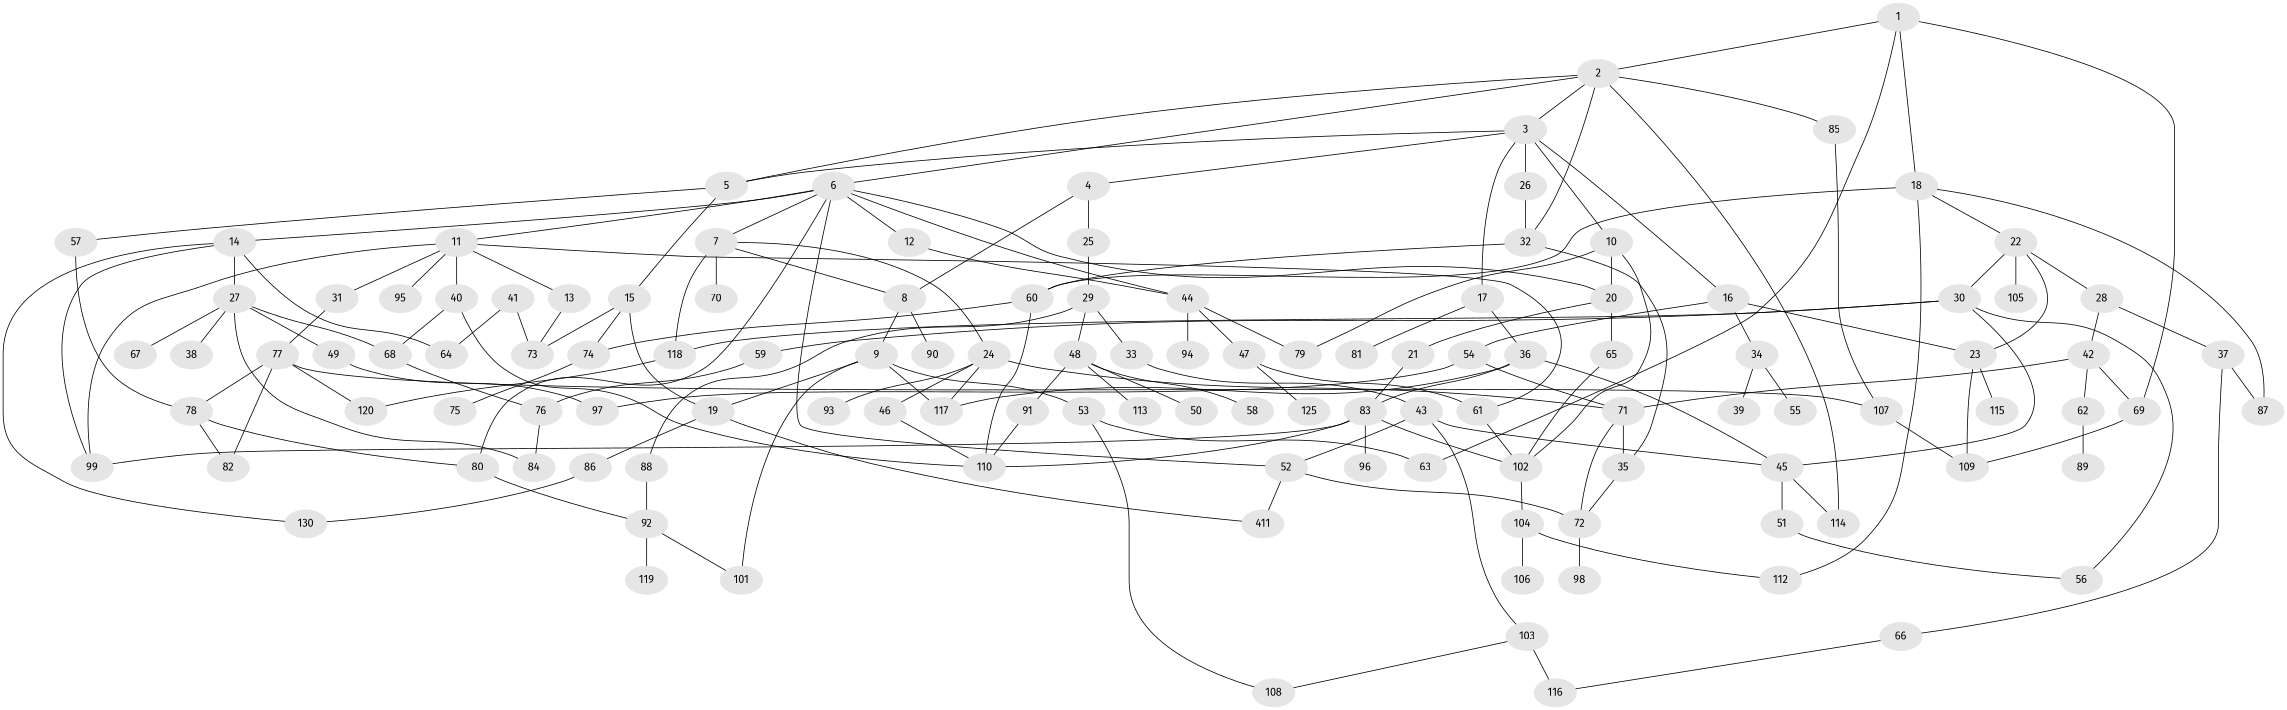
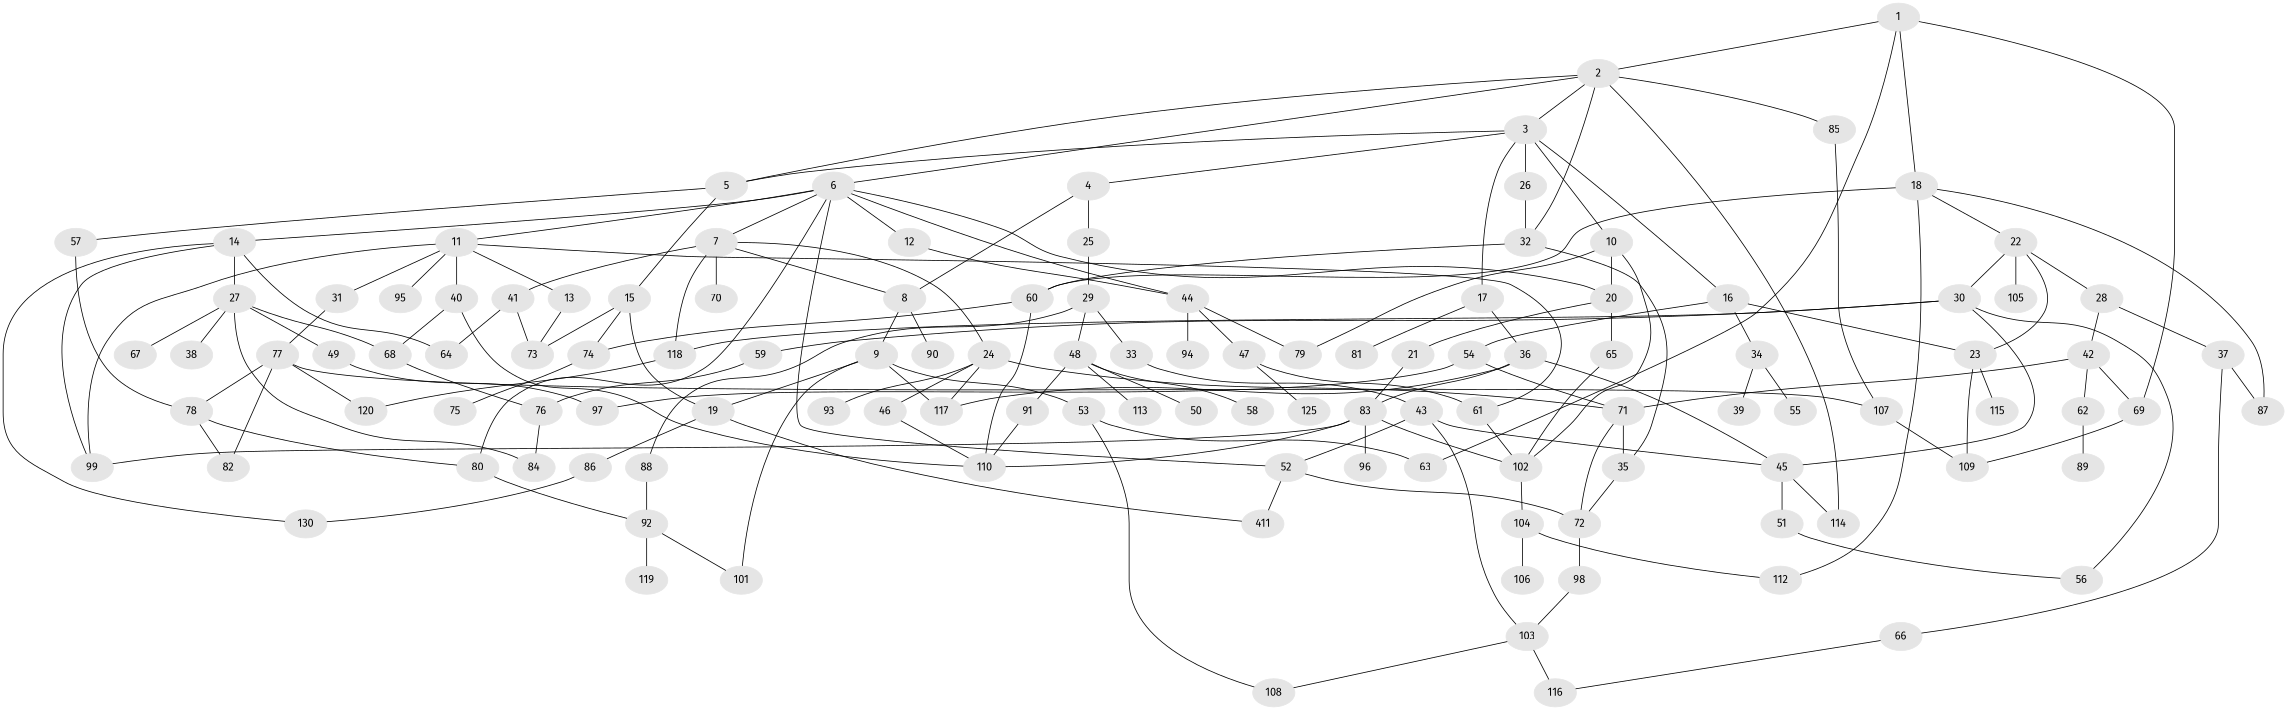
edge "7" -- "41": added
edge "98" -- "103": added
